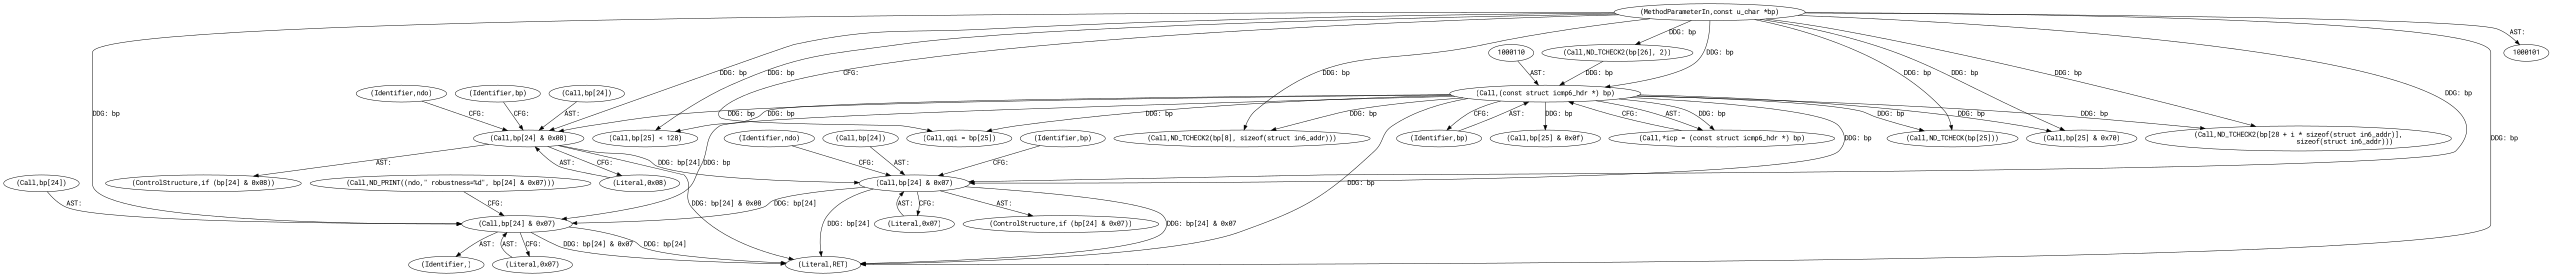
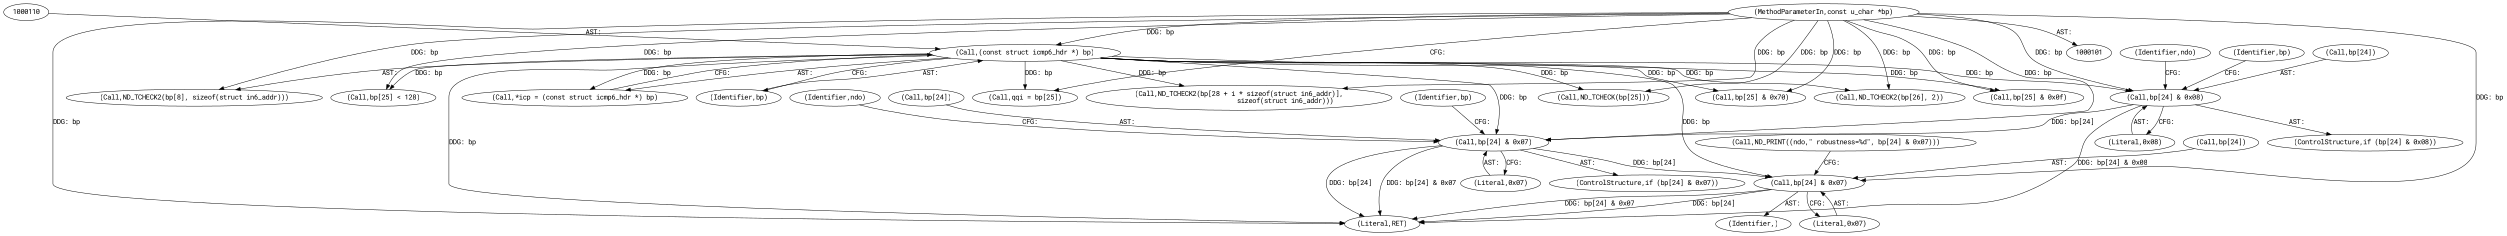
edge "(MethodParameterIn,const u_char *bp)" -> "(Call,bp[25] & 0x0f)": added, label "DDG: bp"
edge "(Call,ND_TCHECK2(bp[26], 2))" -> "(Call,(const struct icmp6_hdr *) bp)": reversed
edge "(Call,(const struct icmp6_hdr *) bp)" -> "(Call,ND_TCHECK2(bp[8], sizeof(struct in6_addr)))": label "DDG: bp" -> "AST: "
